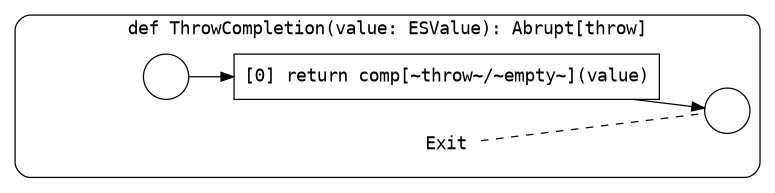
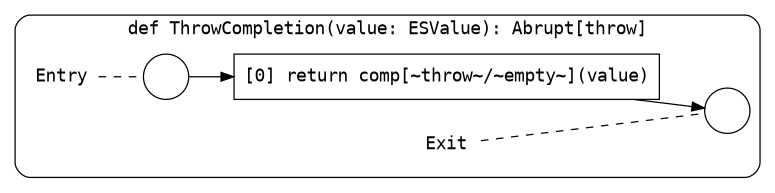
node "Entry": added
